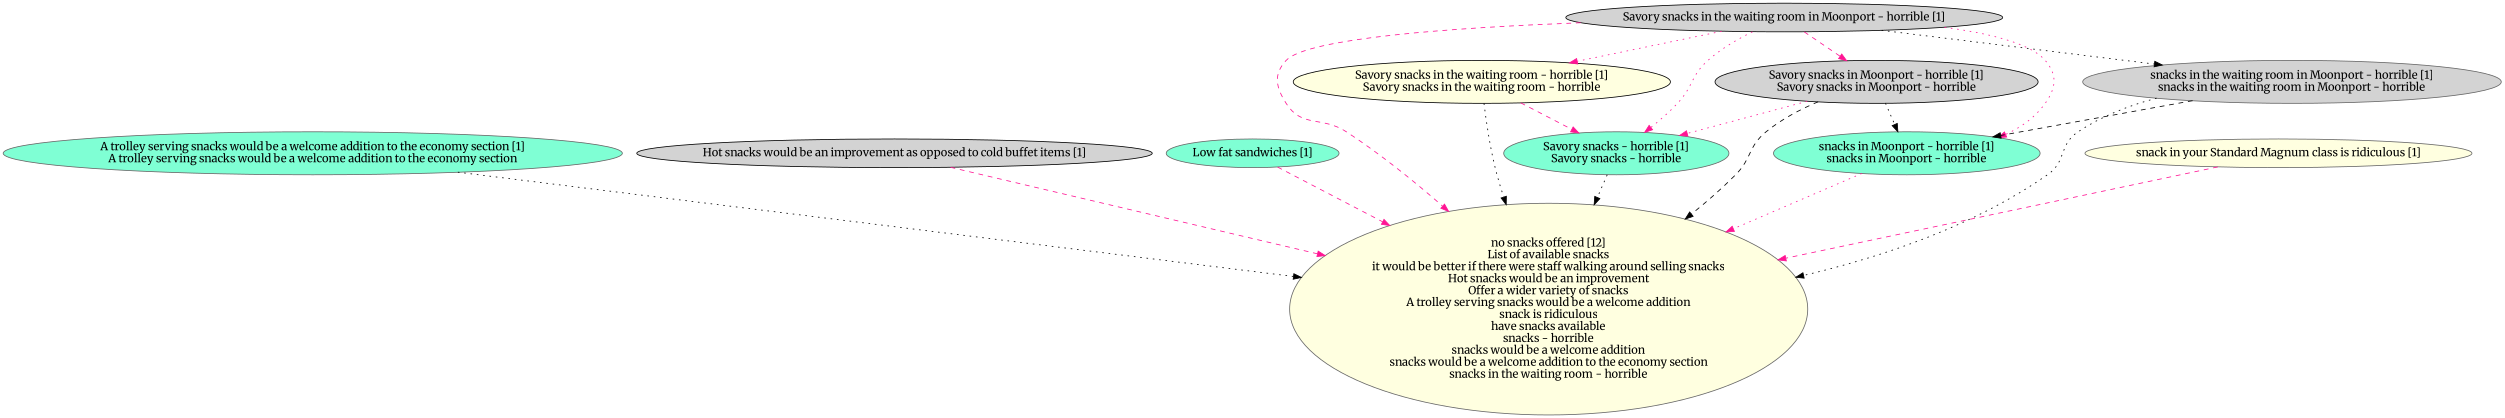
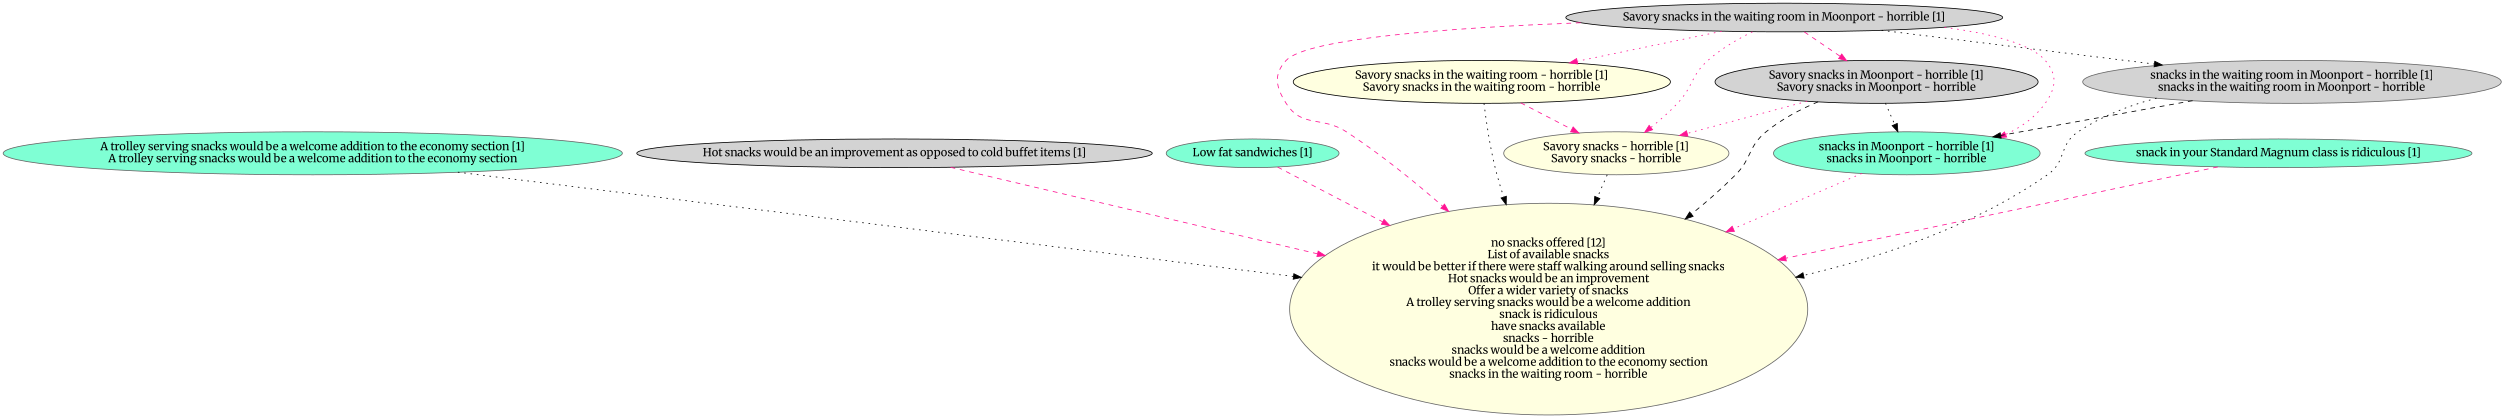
node "Savory snacks - horrible [1] Savory snacks - horrible": fillcolor aquamarine -> lightyellow
node "snack in your Standard Magnum class is ridiculous [1]": fillcolor lightyellow -> aquamarine
